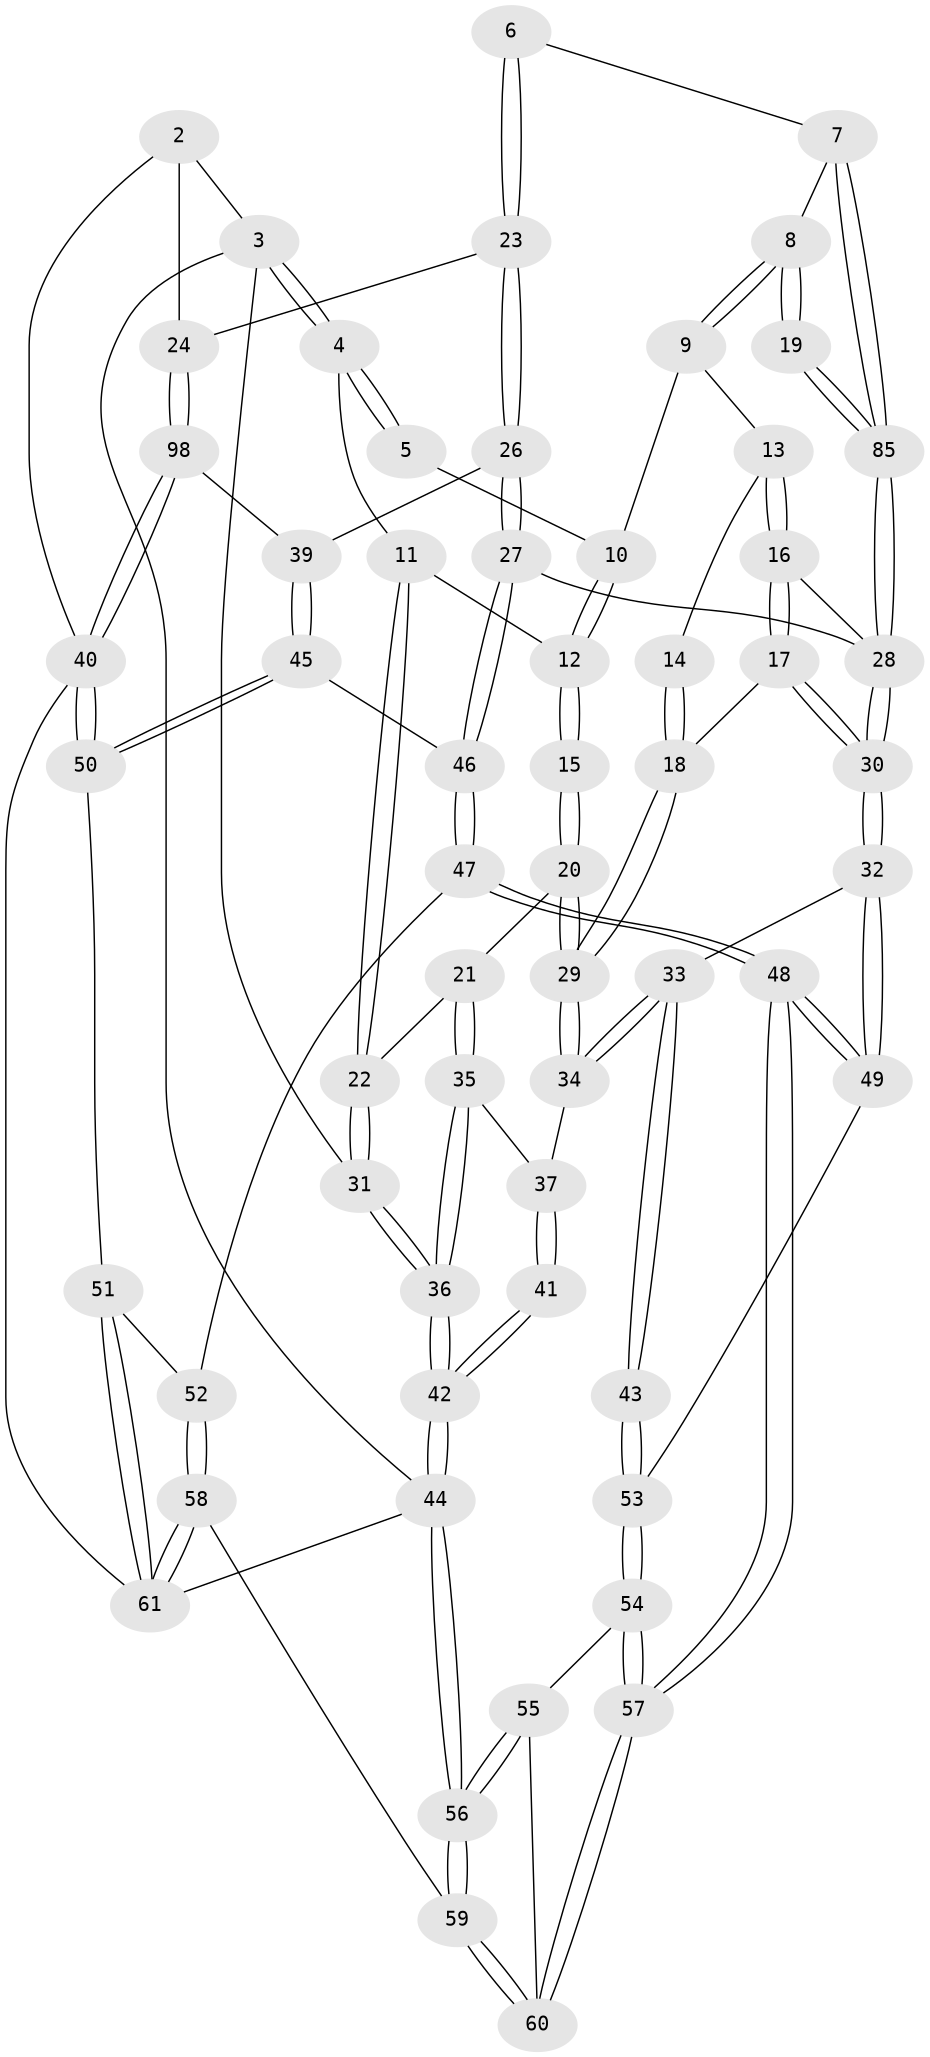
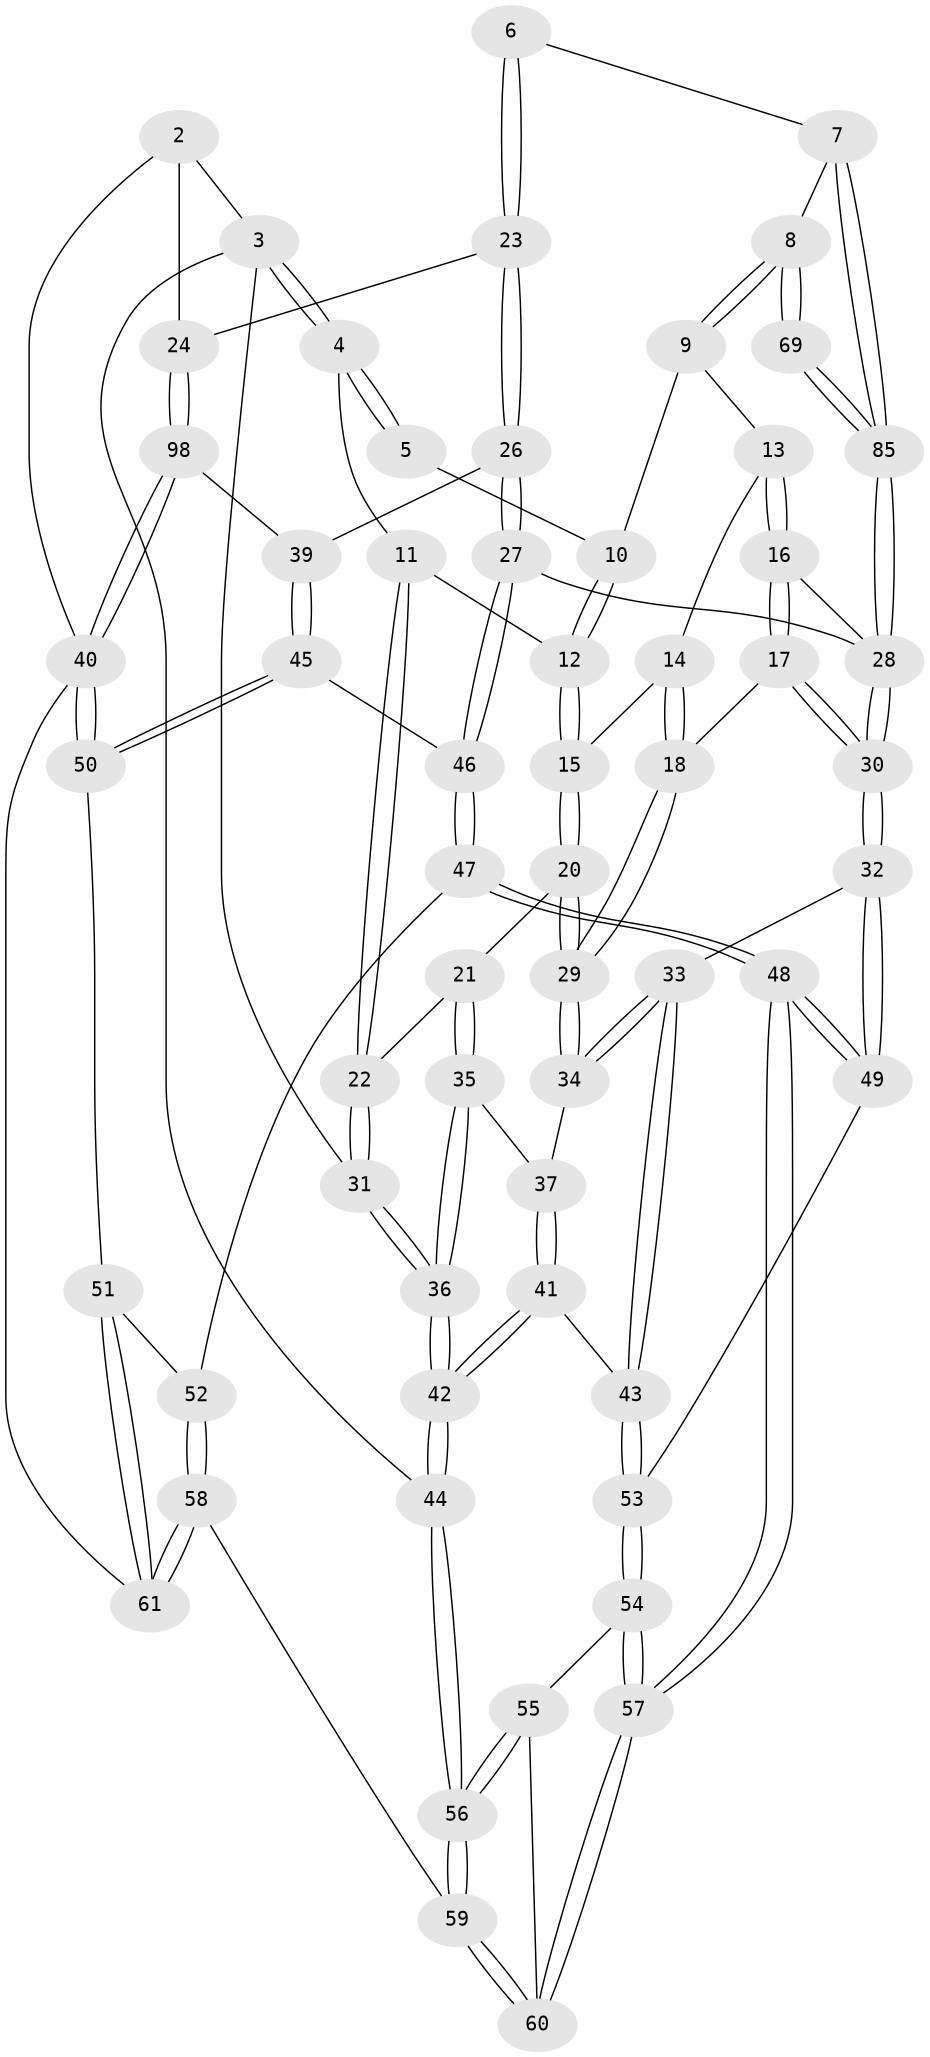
node "19": label "19" -> "69"
edge "14" -- "15": added
edge "41" -- "43": added
edge "44" -- "61": removed
